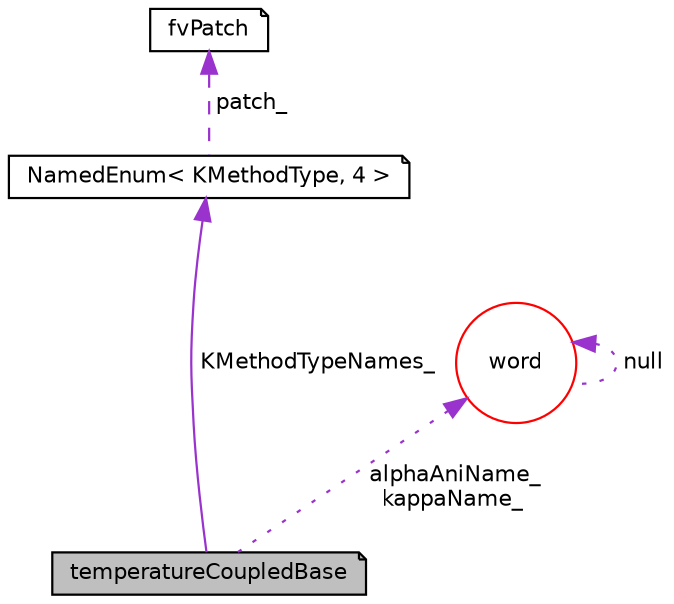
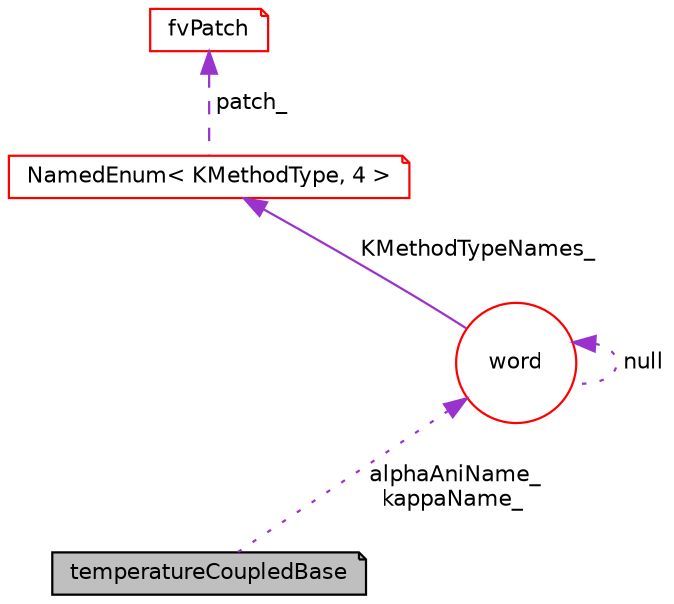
node "fvPatch": color black -> red
node "NamedEnum< KMethodType, 4 >": color black -> red
edge "temperatureCoupledBase" -> "NamedEnum< KMethodType, 4 >": now "word" -> "NamedEnum< KMethodType, 4 >"
